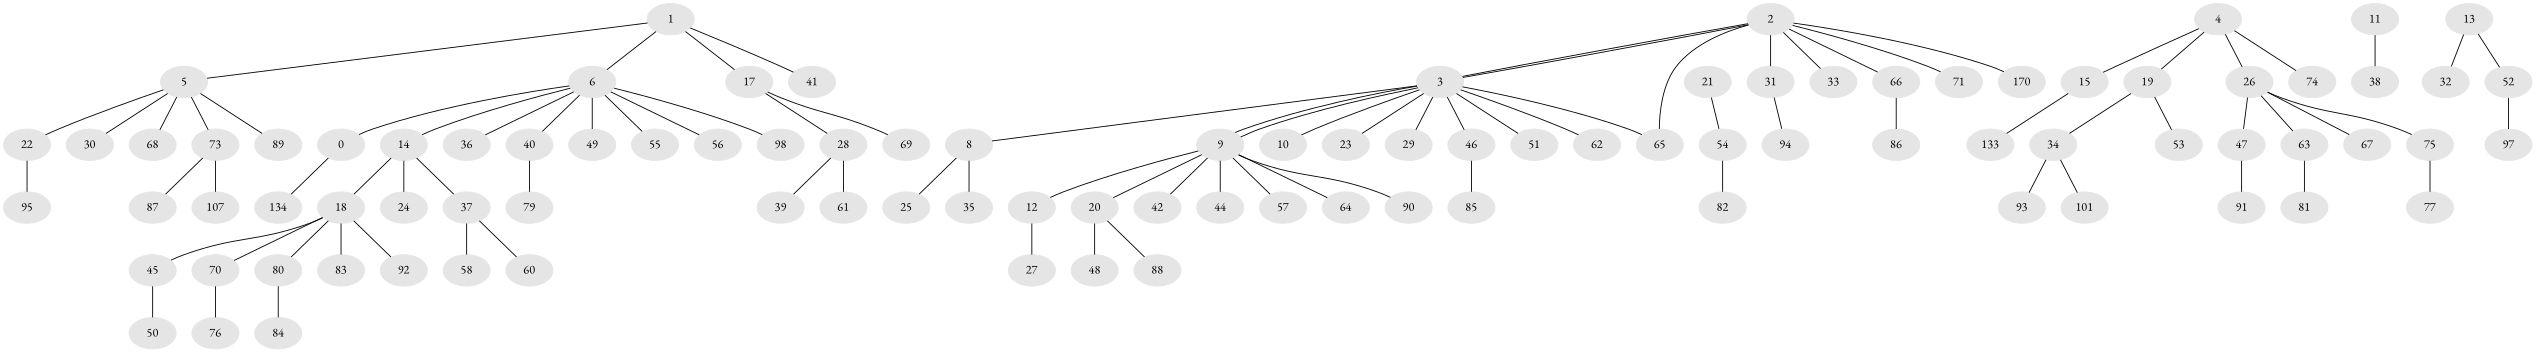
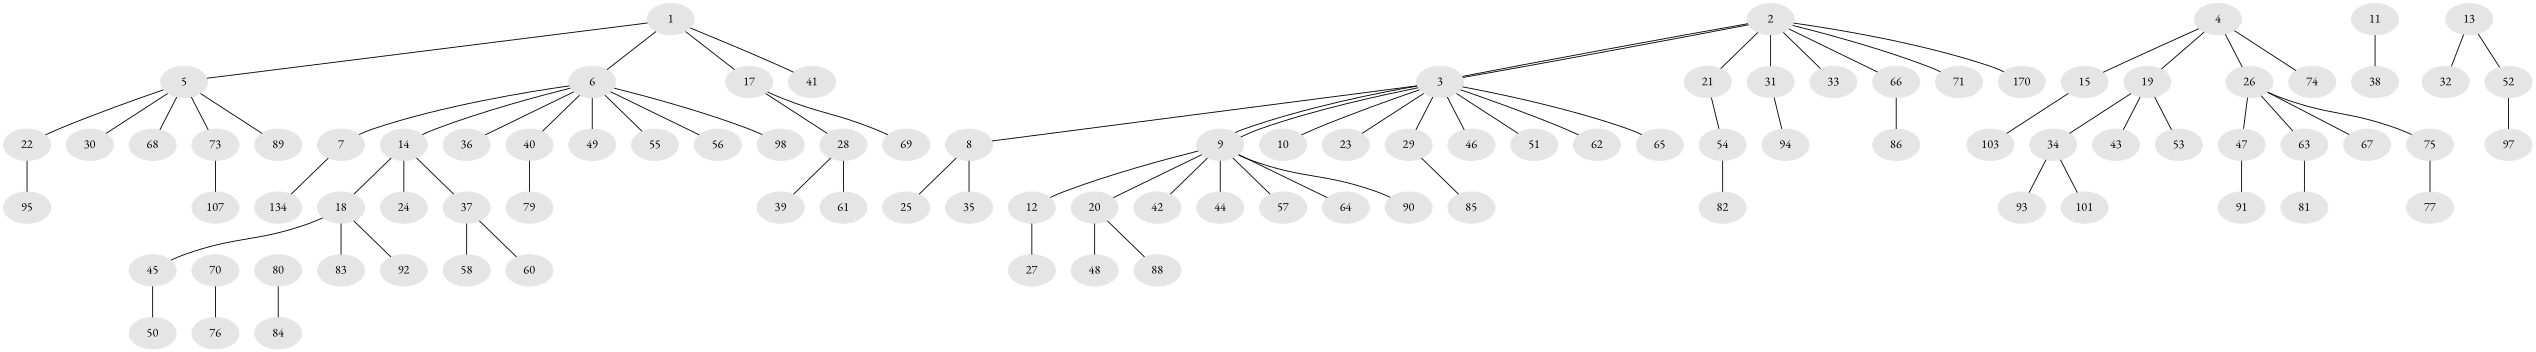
edge "2" -- "65": now "2" -- "21"
node "0": label "0" -> "7"
node "133": label "133" -> "103"
node "43": added
edge "46" -- "85": now "29" -- "85"
node "87": removed
edge "18" -- "70": removed
edge "18" -- "80": removed
